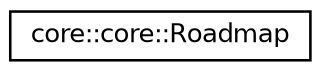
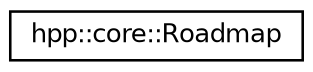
node "core::core::Roadmap": label "core::core::Roadmap" -> "hpp::core::Roadmap"
